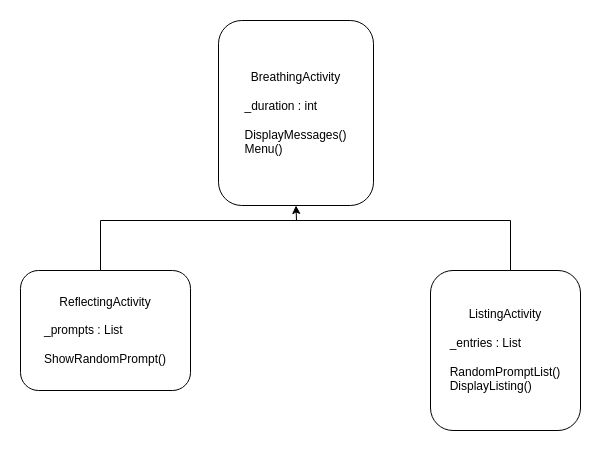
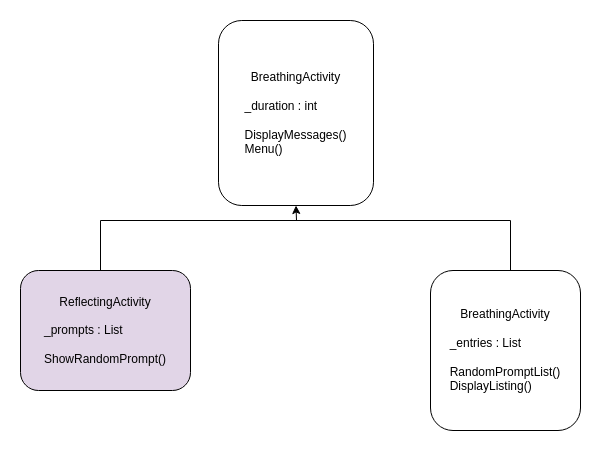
node "ReflectingActivity _prompts : List ShowRandomPrompt()": fillcolor #ffffff -> #e1d5e7
node "ListingActivity _entries : List RandomPromptList() DisplayListing()": label "ListingActivity _entries : List RandomPromptList() DisplayListing()" -> "BreathingActivity _entries : List RandomPromptList() DisplayListing()"
